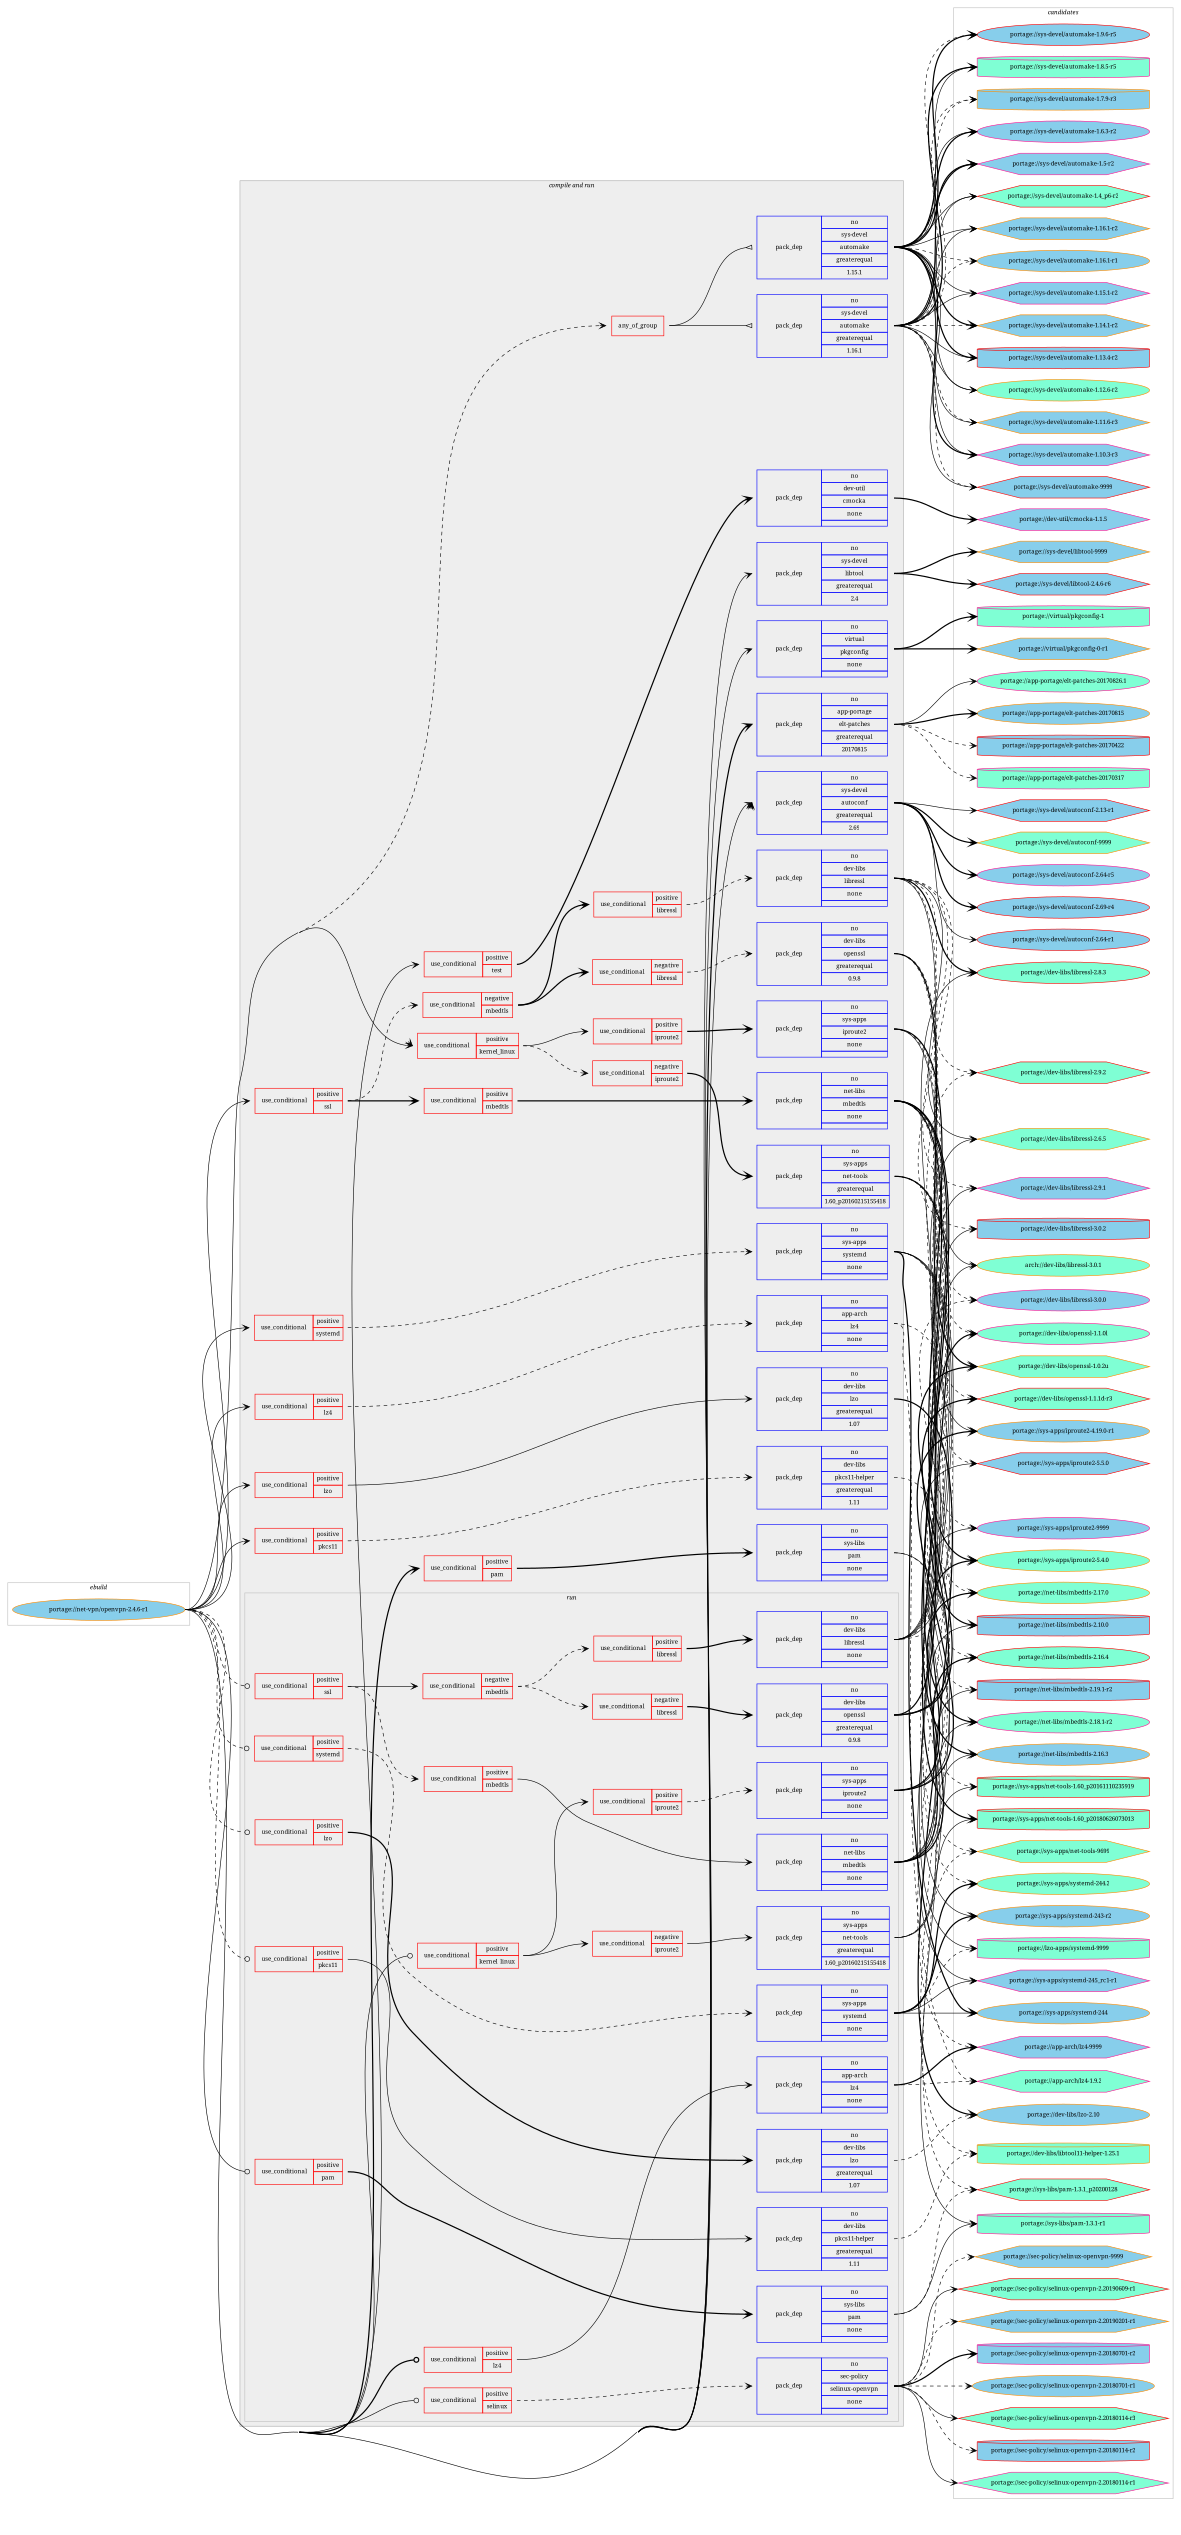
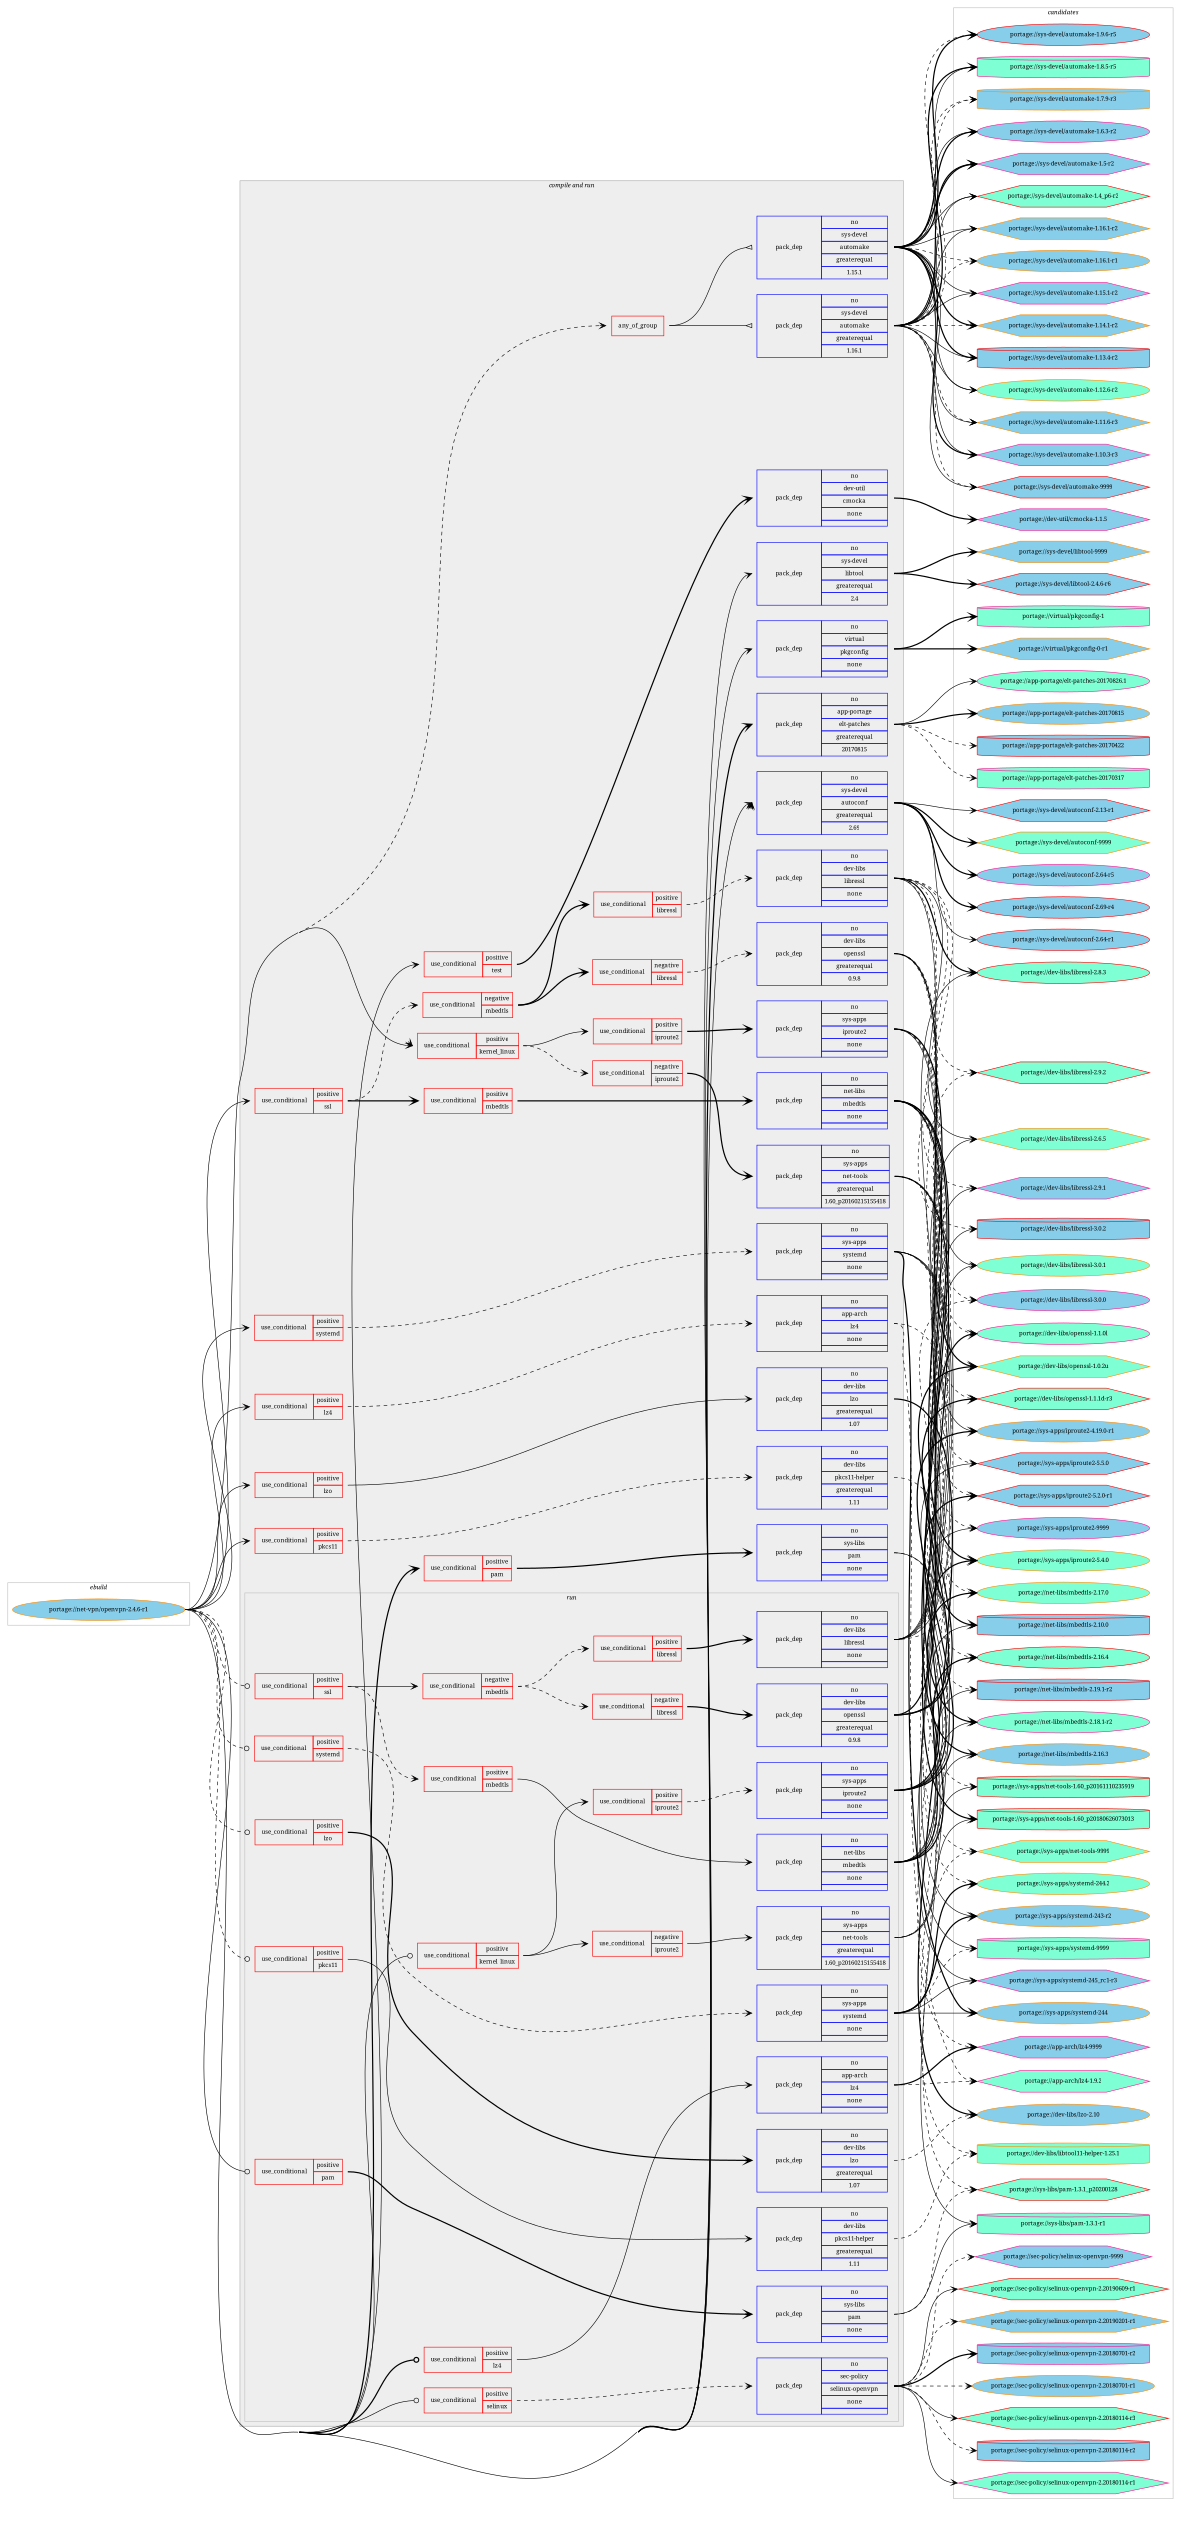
node "arch://dev-libs/libressl-3.0.1": label "arch://dev-libs/libressl-3.0.1" -> "portage://dev-libs/libressl-3.0.1"
node "portage://sys-apps/iproute2-5.2.0-r1": added
node "portage://sys-apps/net-tools-9699": label "portage://sys-apps/net-tools-9699" -> "portage://sys-apps/net-tools-9999"
node "portage://lzo-apps/systemd-9999": label "portage://lzo-apps/systemd-9999" -> "portage://sys-apps/systemd-9999"
node "portage://sys-apps/systemd-245_rc1-r1": label "portage://sys-apps/systemd-245_rc1-r1" -> "portage://sys-apps/systemd-245_rc1-r3"
node "portage://sec-policy/selinux-openvpn-9999": color darkorange -> deeppink
